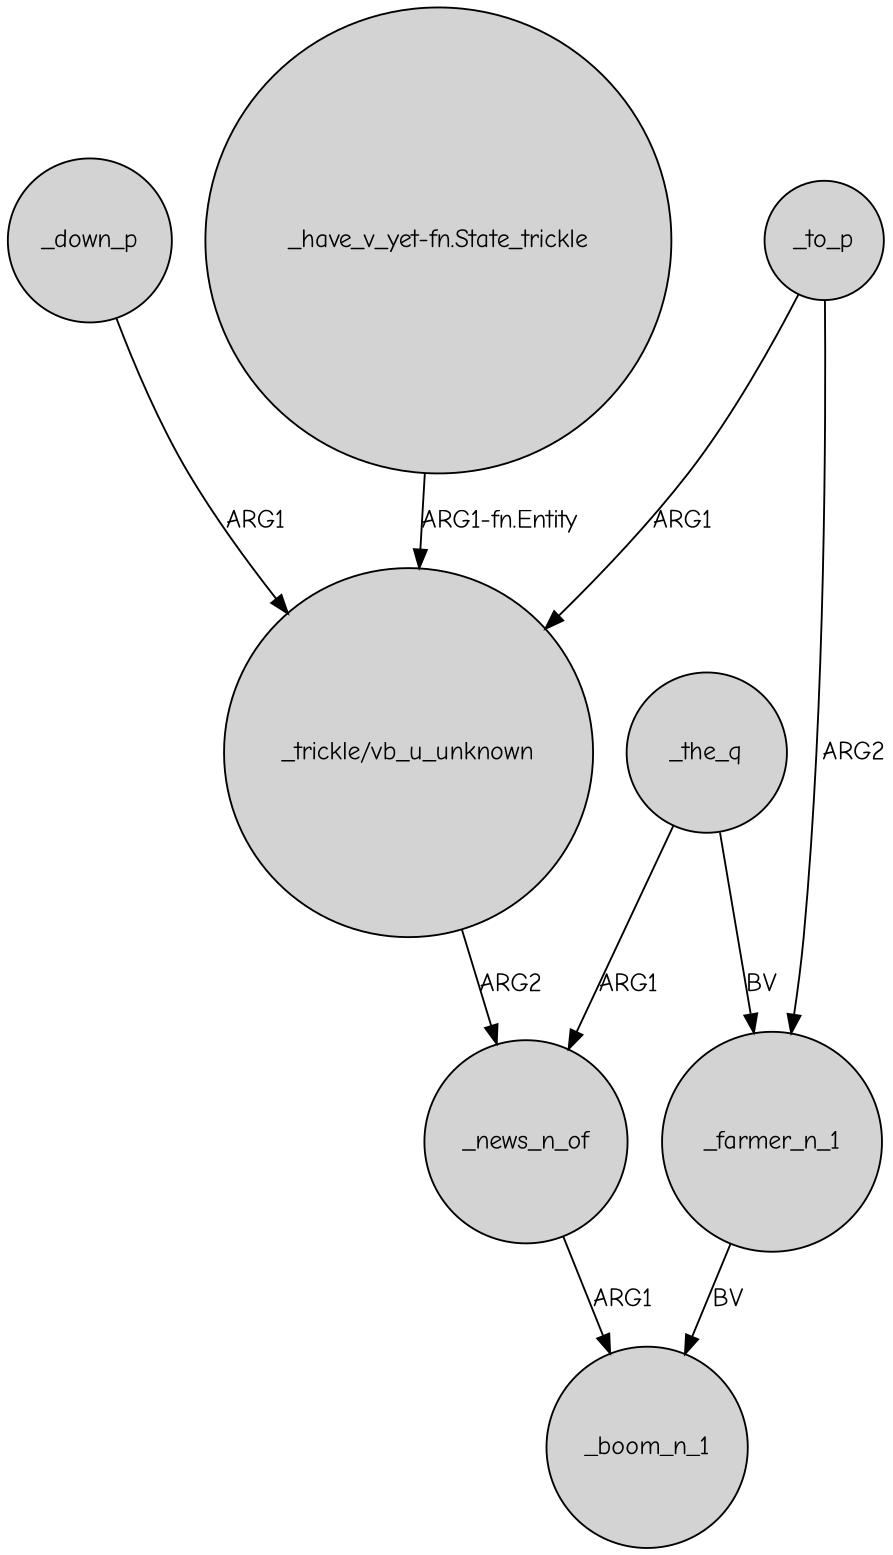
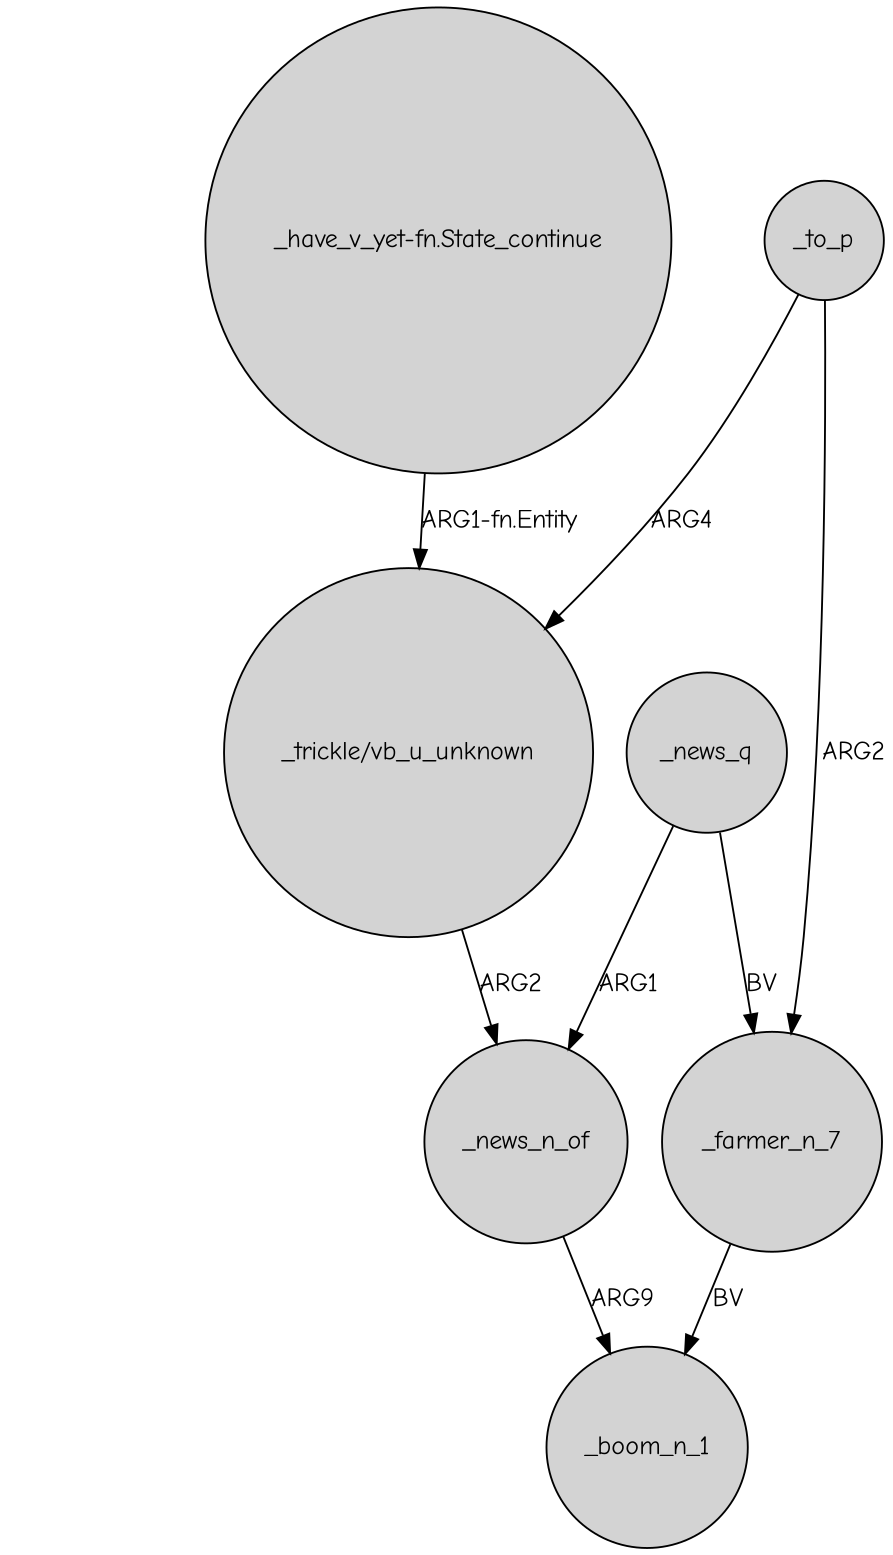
node "_down_p": removed
node "_have_v_yet-fn.State_trickle": label "_have_v_yet-fn.State_trickle" -> "_have_v_yet-fn.State_continue"
edge "_to_p" -> "_trickle/vb_u_unknown": label "ARG1" -> "ARG4"
node "_the_q": label "_the_q" -> "_news_q"
node "_farmer_n_1": label "_farmer_n_1" -> "_farmer_n_7"
edge "_news_n_of" -> "_boom_n_1": label "ARG1" -> "ARG9"
